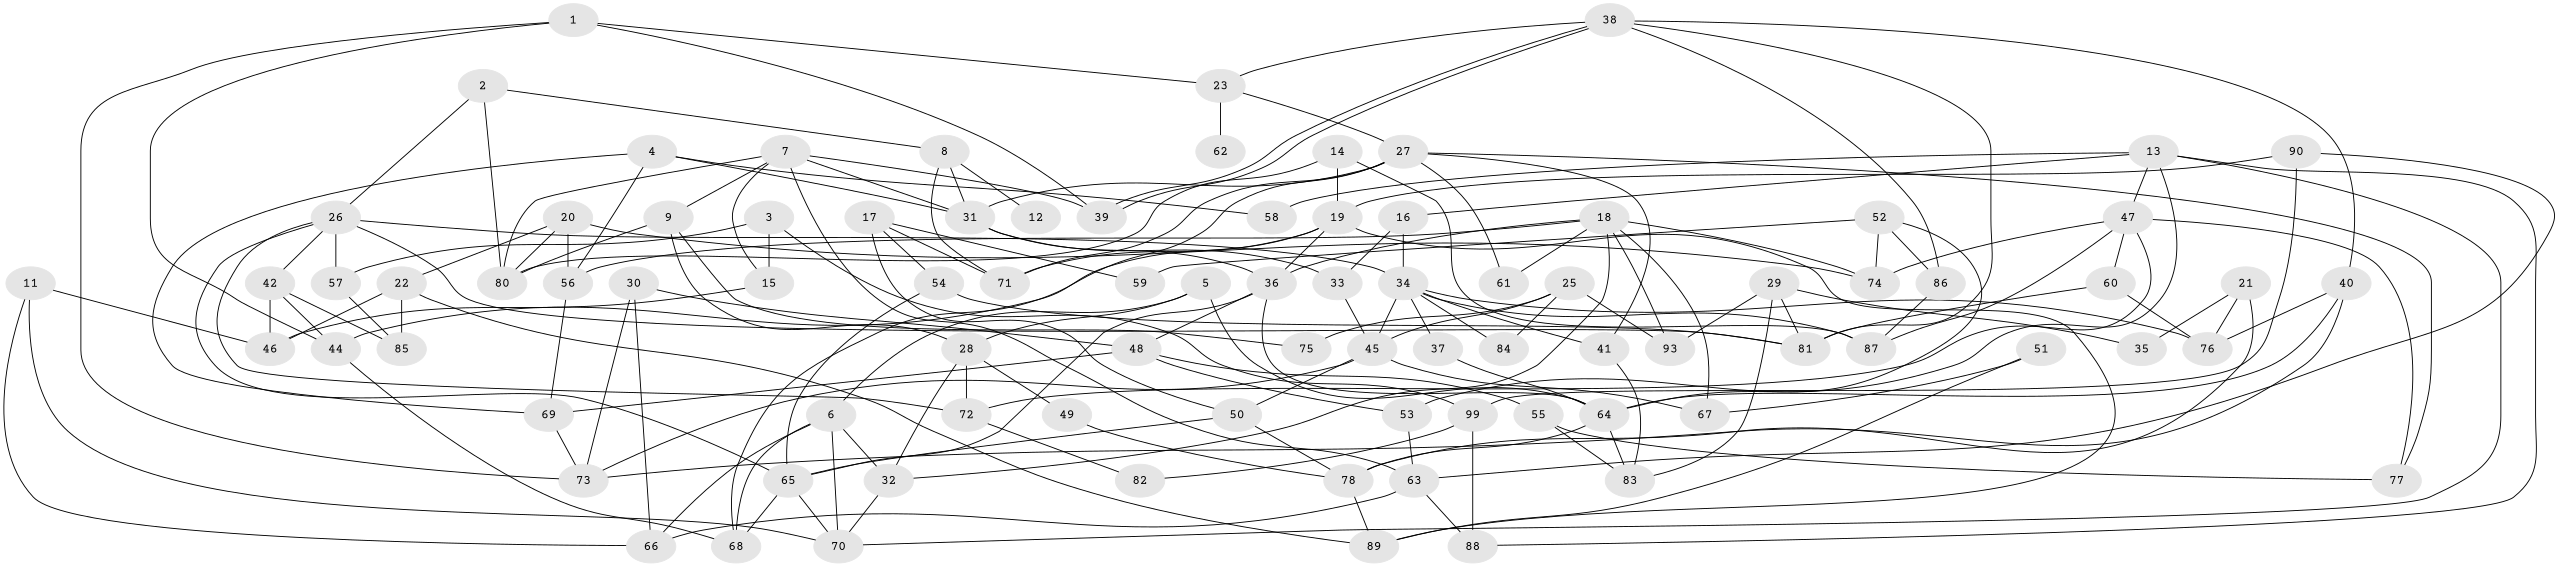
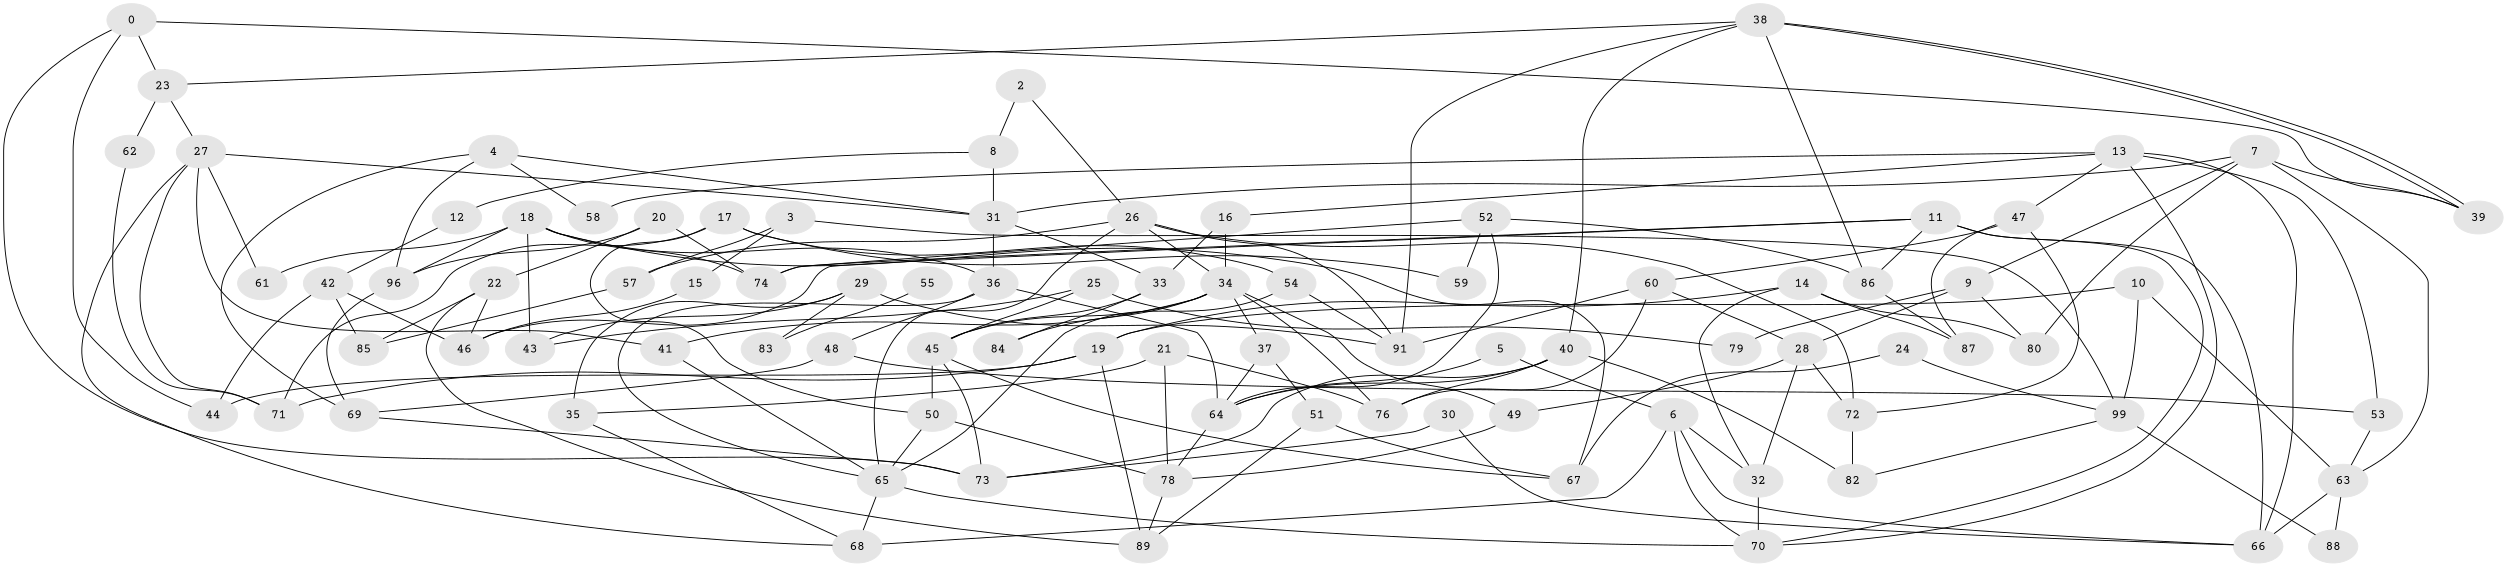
node "1": label "1" -> "0"
node "90": label "90" -> "10"
edge "2" -- "80": removed
edge "7" -- "15": removed
edge "8" -- "71": now "62" -- "71"
edge "47" -- "74": now "11" -- "74"
edge "26" -- "42": now "12" -- "42"
edge "20" -- "80": removed
edge "19" -- "36": removed
edge "11" -- "86": added
node "56": label "56" -> "96"
edge "25" -- "84": now "33" -- "84"
edge "34" -- "87": now "34" -- "49"
edge "30" -- "48": removed
edge "5" -- "28": now "60" -- "28"
node "75": label "75" -> "79"
node "93": label "93" -> "43"
node "81": label "81" -> "91"
node "24": added
edge "37" -- "51": added
edge "48" -- "55": removed
edge "40" -- "82": added
edge "41" -- "83": now "41" -- "65"
edge "18" -- "32": now "14" -- "32"
edge "64" -- "83": removed
node "77": removed
edge "44" -- "68": now "35" -- "68"
edge "13" -- "88": now "13" -- "66"
